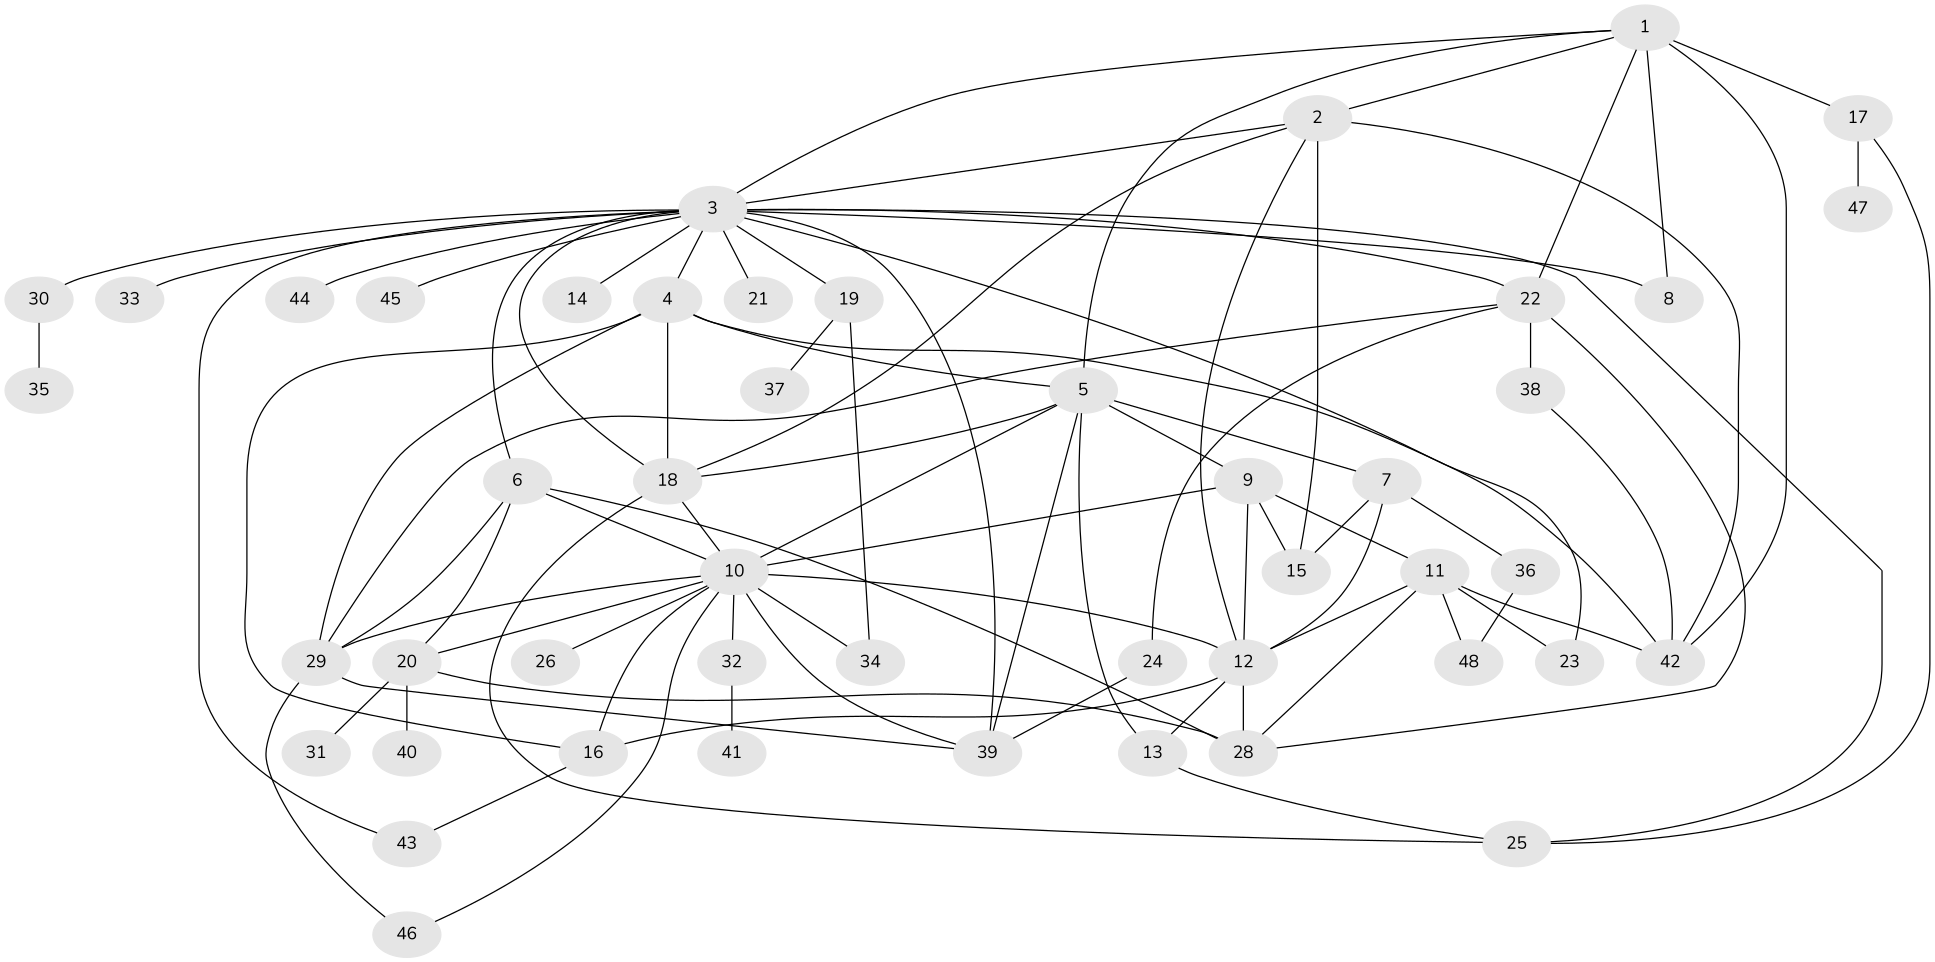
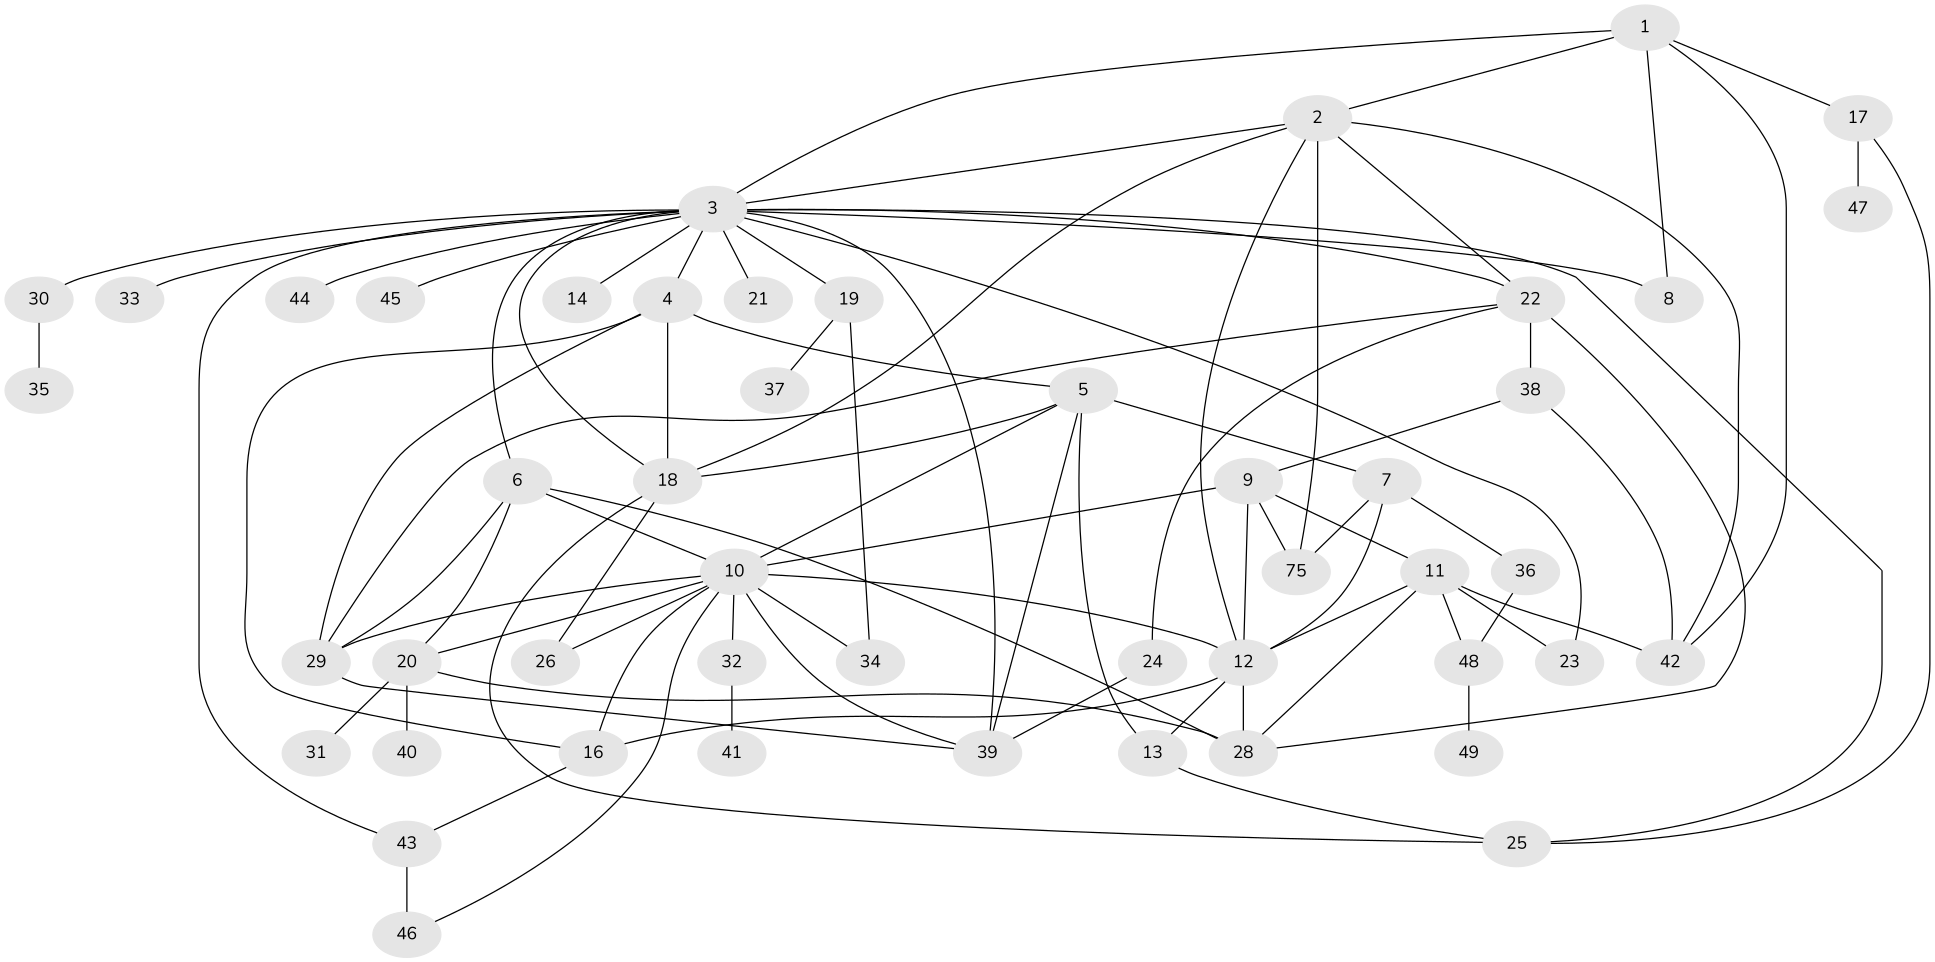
edge "1" -- "5": removed
edge "1" -- "22": now "2" -- "22"
edge "4" -- "42": removed
edge "5" -- "9": now "38" -- "9"
edge "18" -- "10": now "18" -- "26"
node "15": label "15" -> "75"
node "49": added
edge "29" -- "46": now "43" -- "46"
